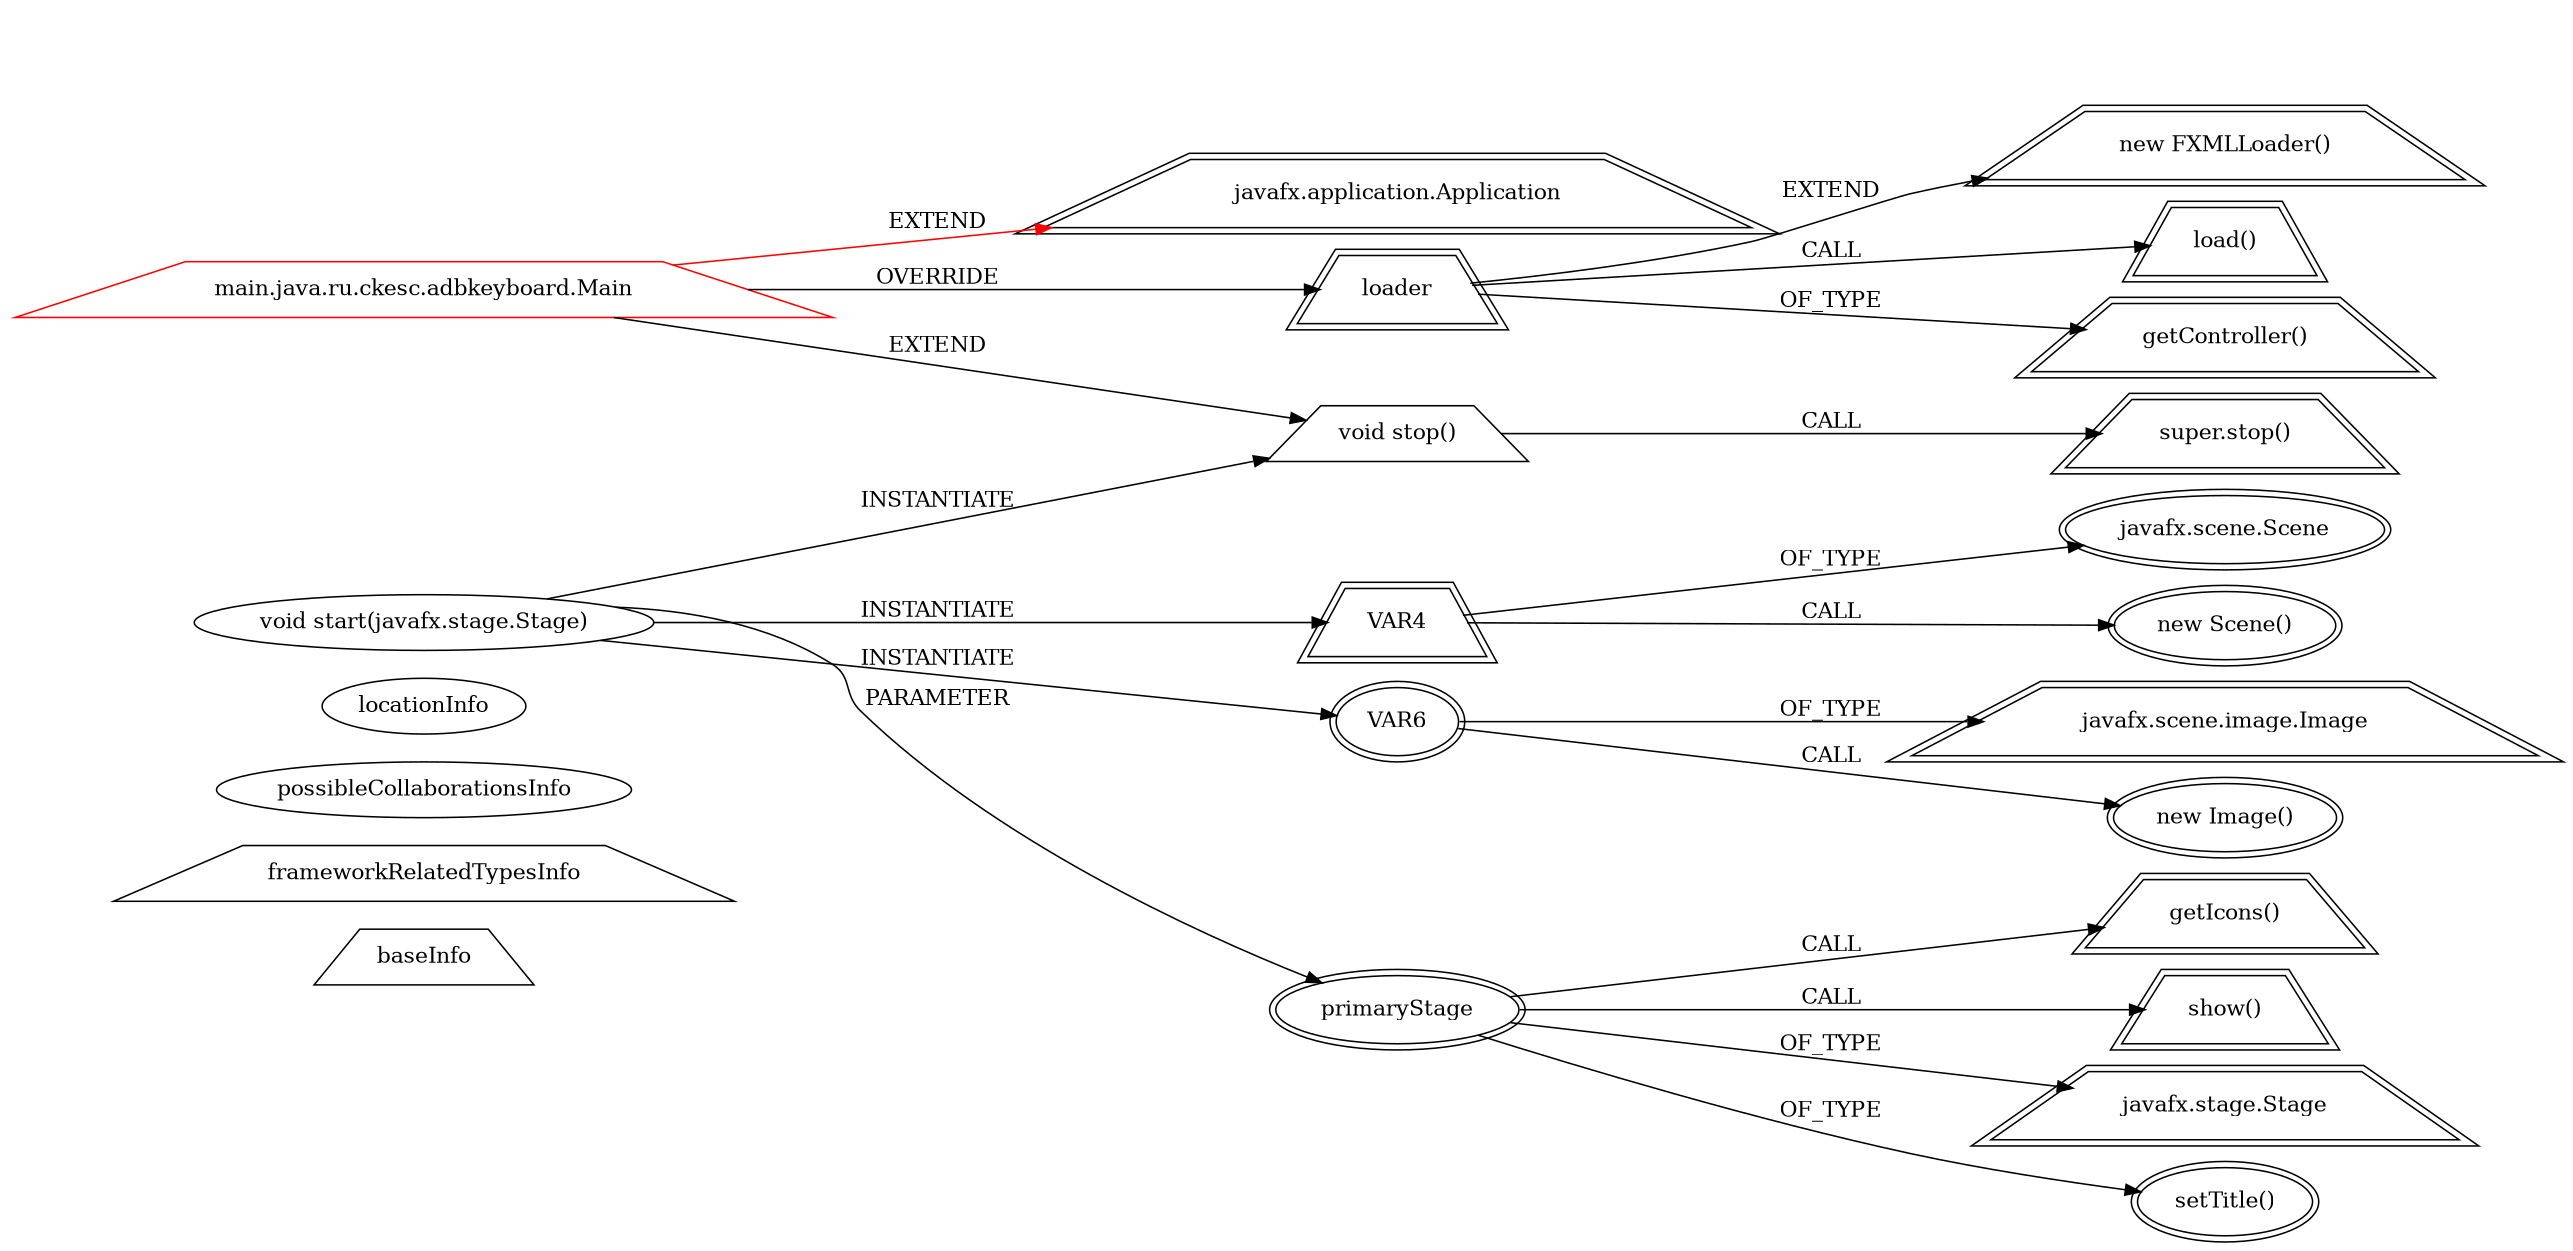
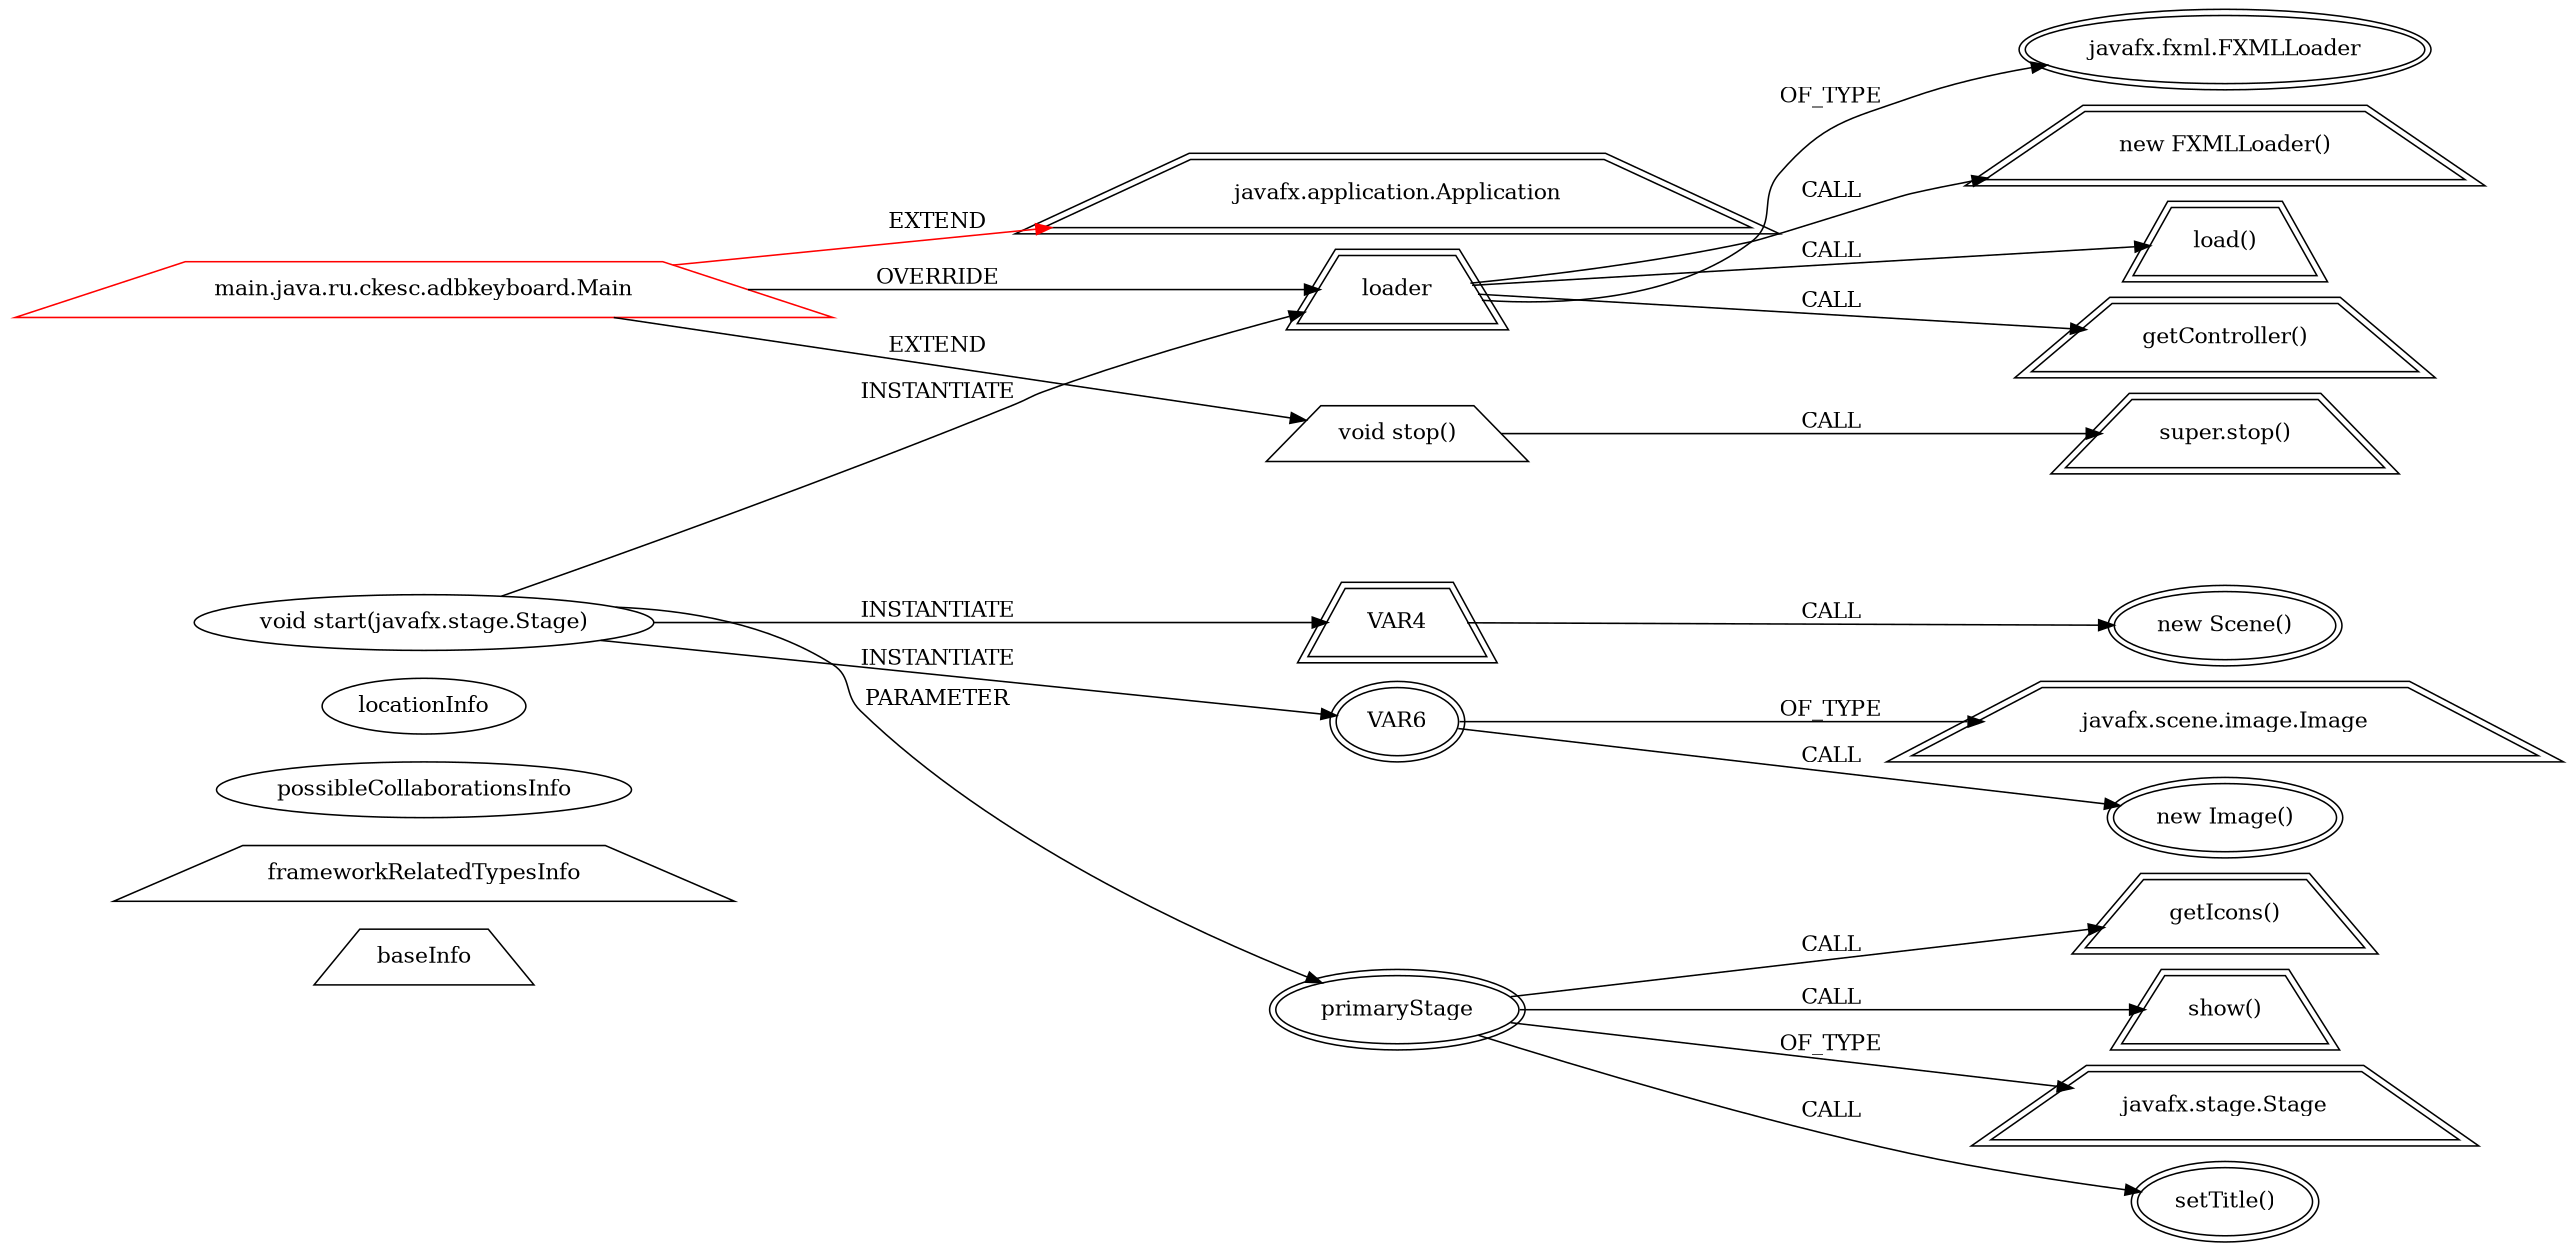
node "javafx.fxml.FXMLLoader": added
edge "loader" -> "new FXMLLoader()": label "EXTEND" -> "CALL"
edge "loader" -> "getController()": label "OF_TYPE" -> "CALL"
edge "void start(javafx.stage.Stage)" -> "void stop()": now "void start(javafx.stage.Stage)" -> "loader"
node "javafx.scene.Scene": removed
edge "primaryStage" -> "setTitle()": label "OF_TYPE" -> "CALL"
